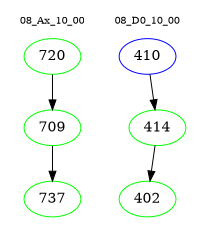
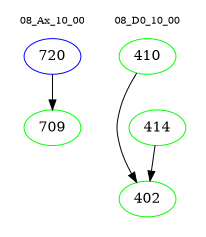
node "720": color green -> blue
node "410": color blue -> green
edge "410" -> "414": now "410" -> "402"
node "737": removed
